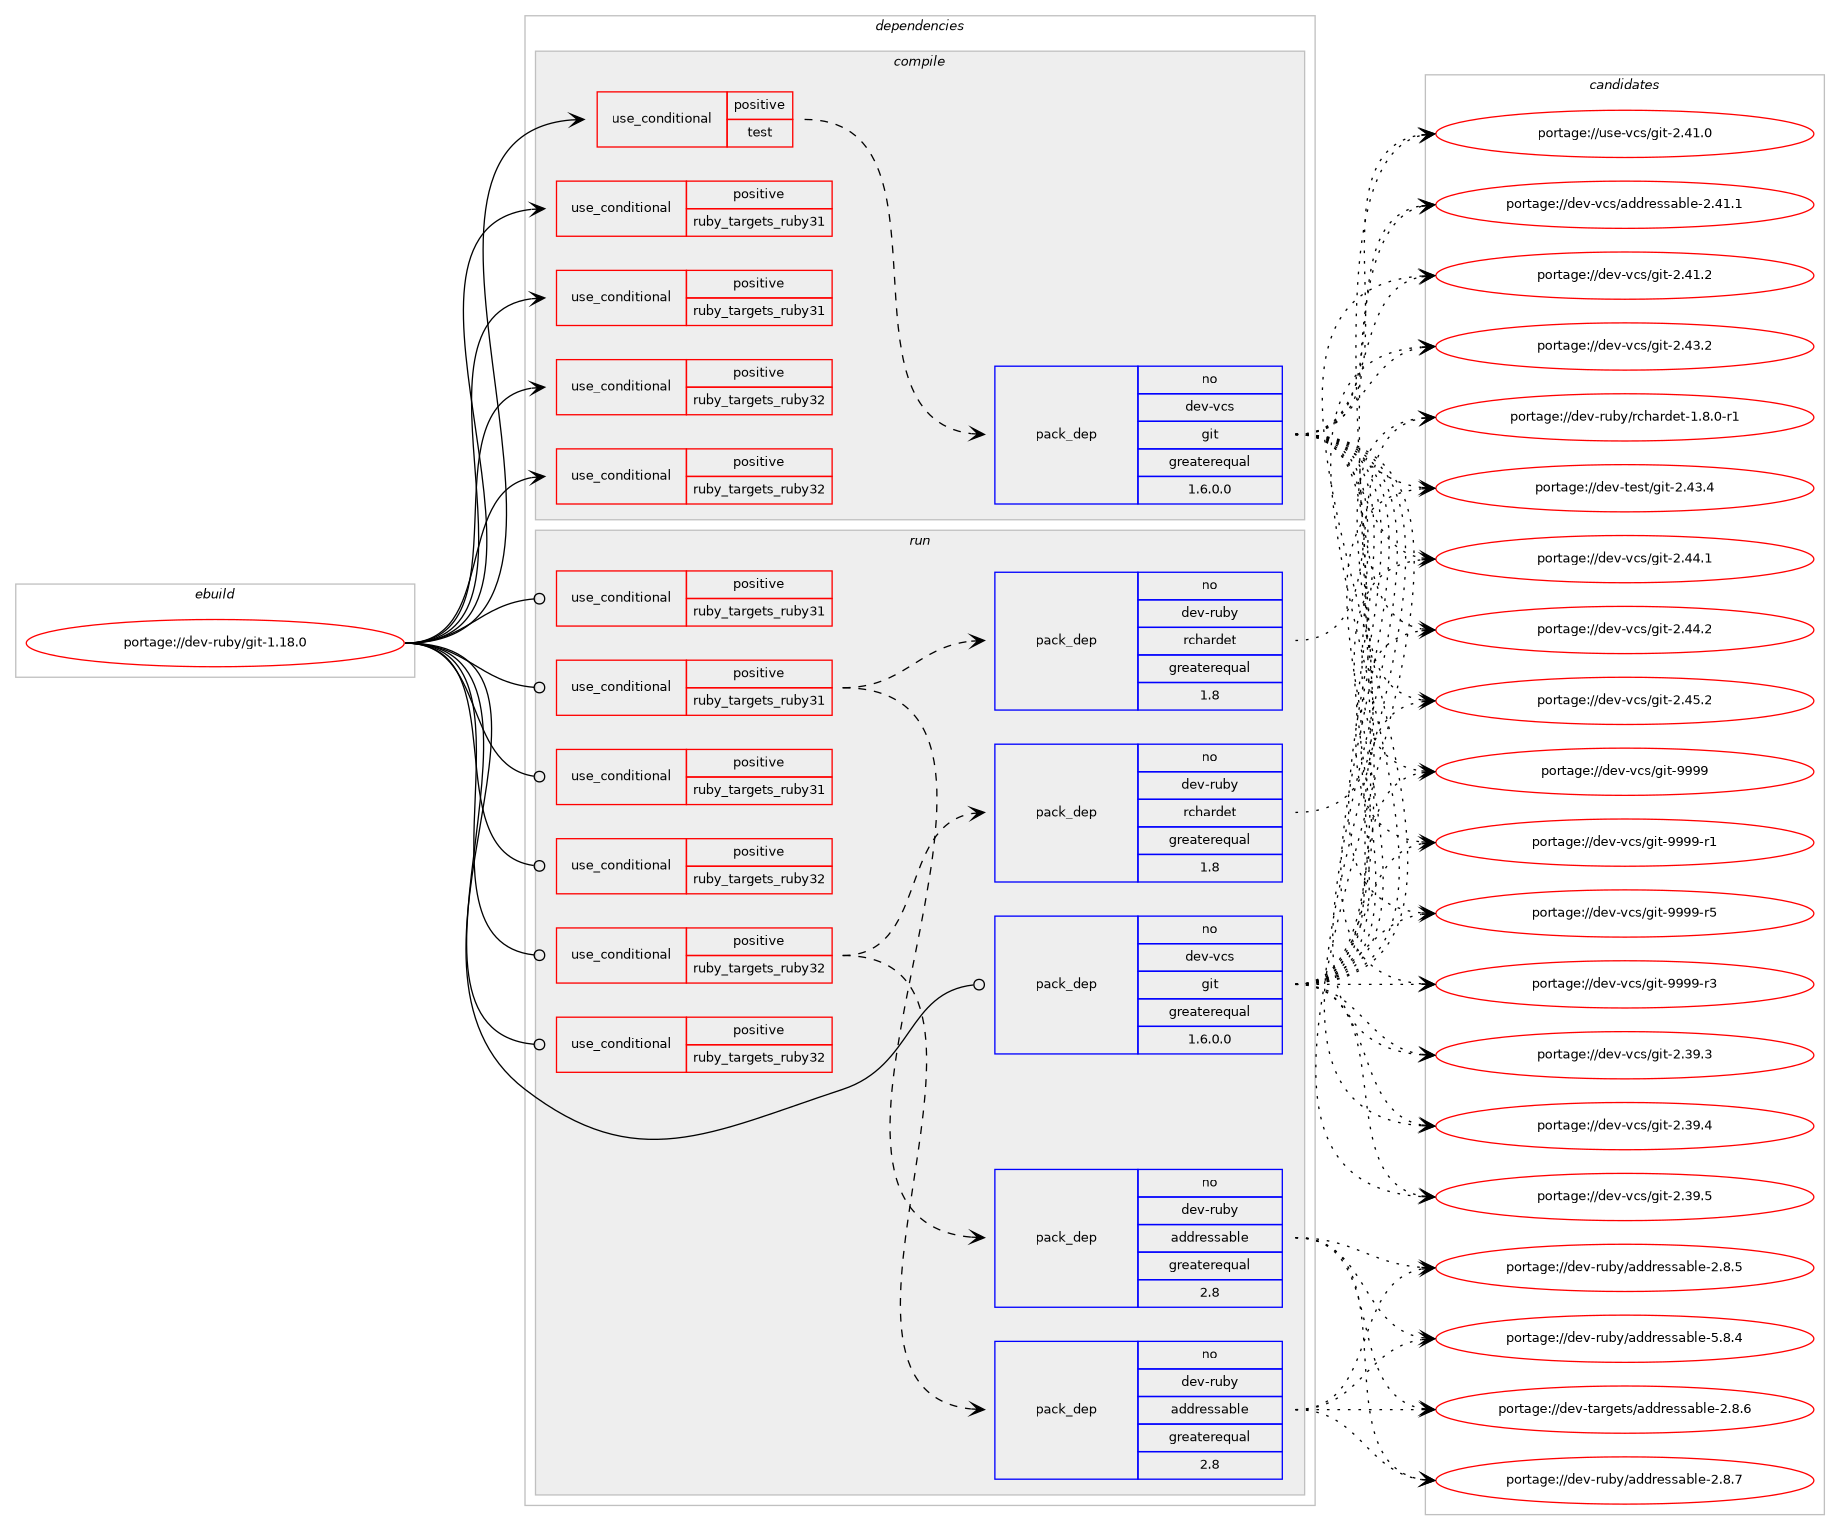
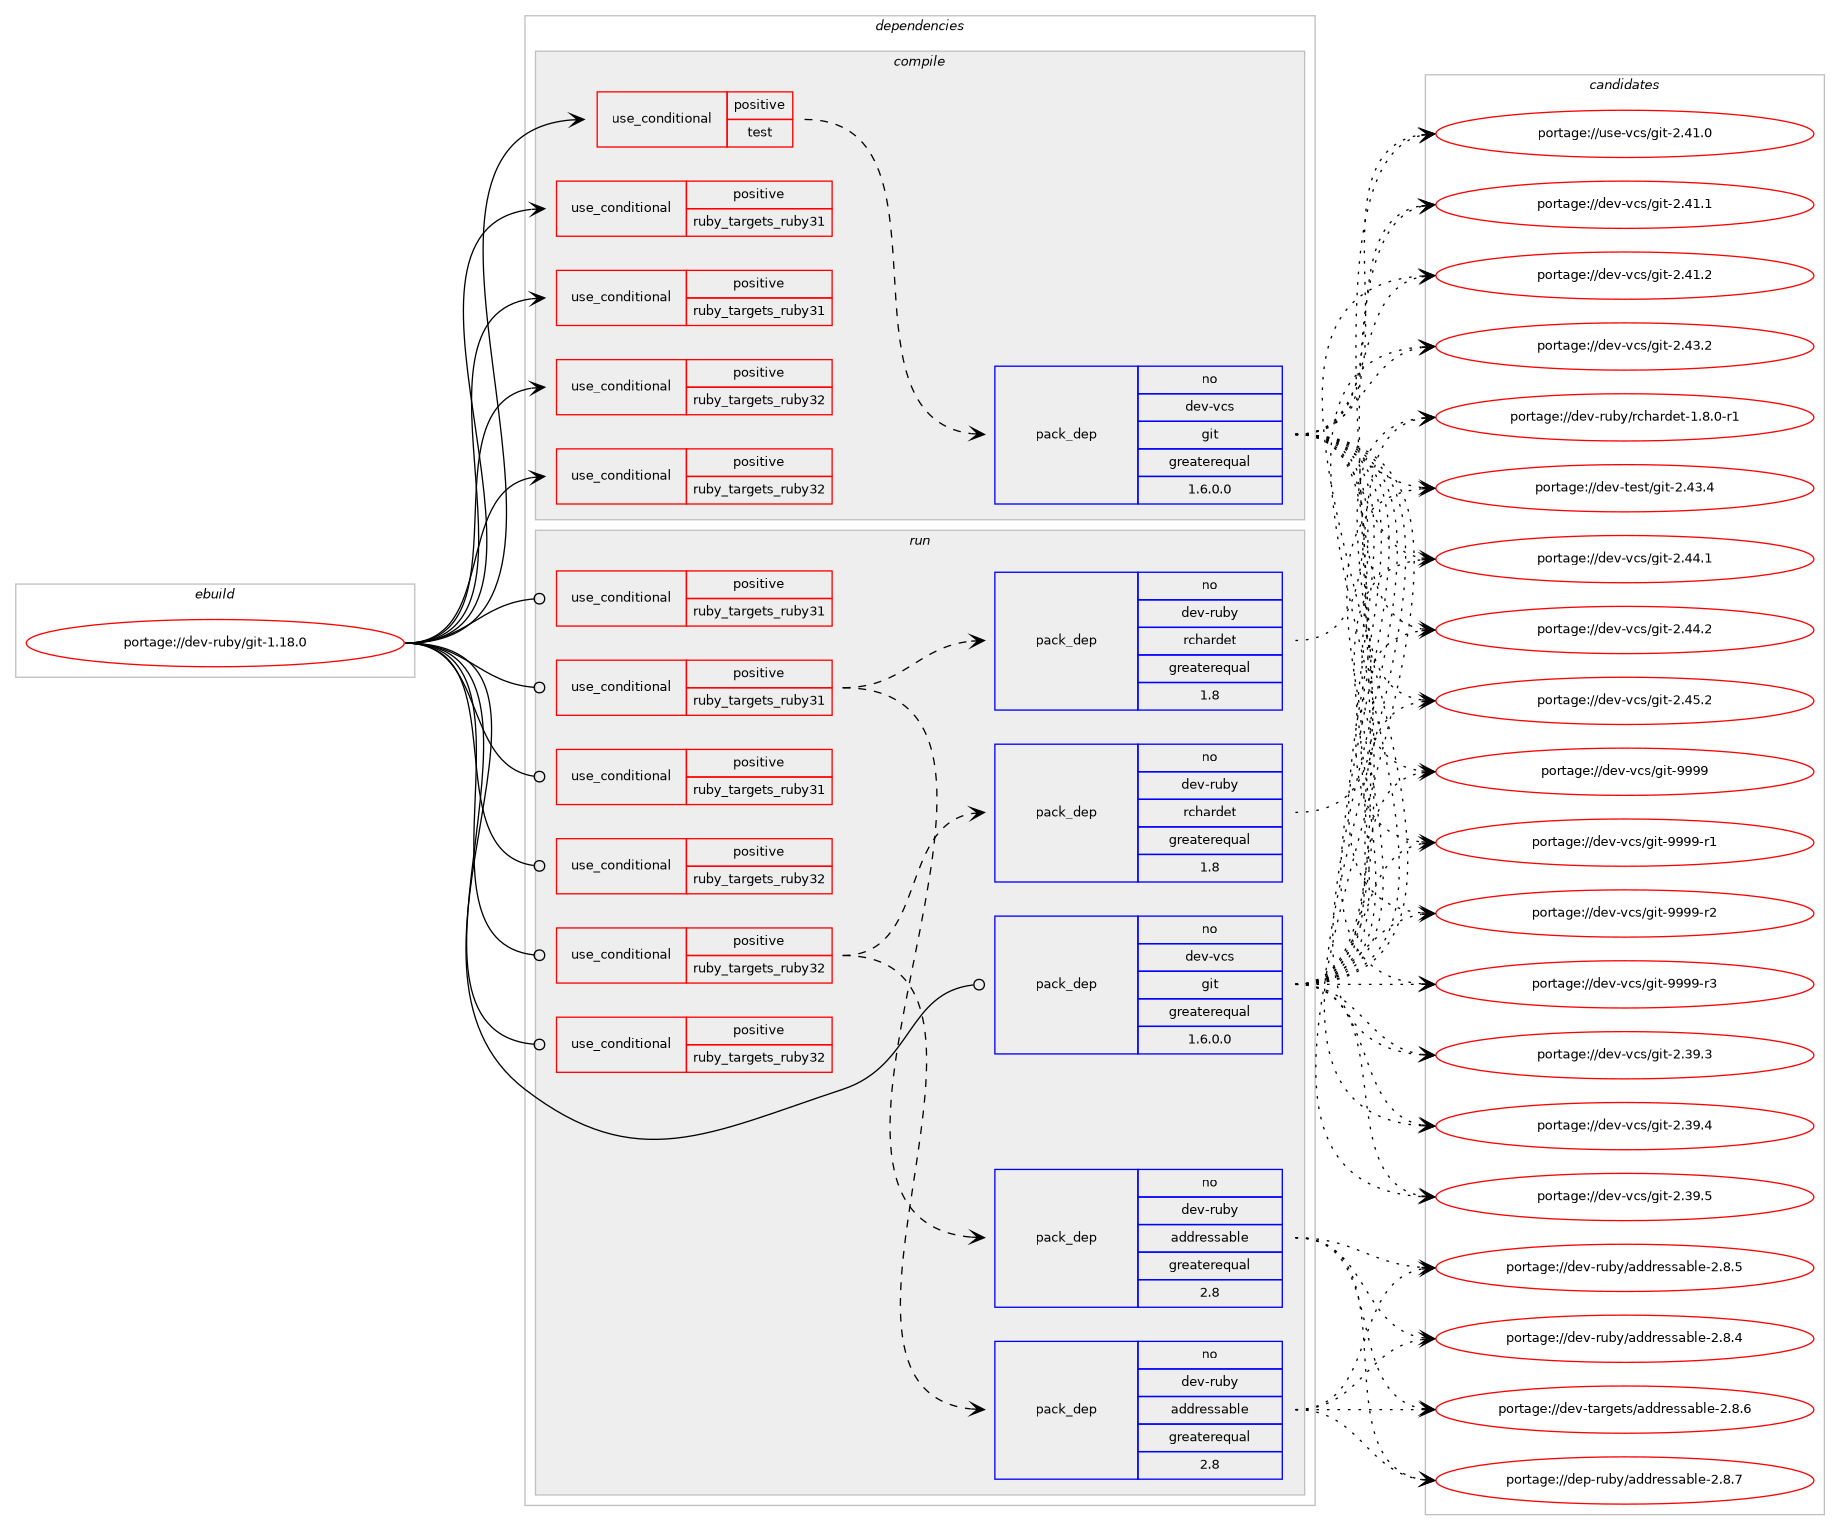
node "portage://dev-vcs/addressable-2.41.1": label "portage://dev-vcs/addressable-2.41.1" -> "portage://dev-vcs/git-2.41.1"
node "portage://dev-vcs/git-9999-r5": label "portage://dev-vcs/git-9999-r5" -> "portage://dev-vcs/git-9999-r2"
node "portage://dev-ruby/addressable-5.8.4": label "portage://dev-ruby/addressable-5.8.4" -> "portage://dev-ruby/addressable-2.8.4"
node "portage://dev-ruby/addressable-2.8.7": label "portage://dev-ruby/addressable-2.8.7" -> "portage://dep-ruby/addressable-2.8.7"
